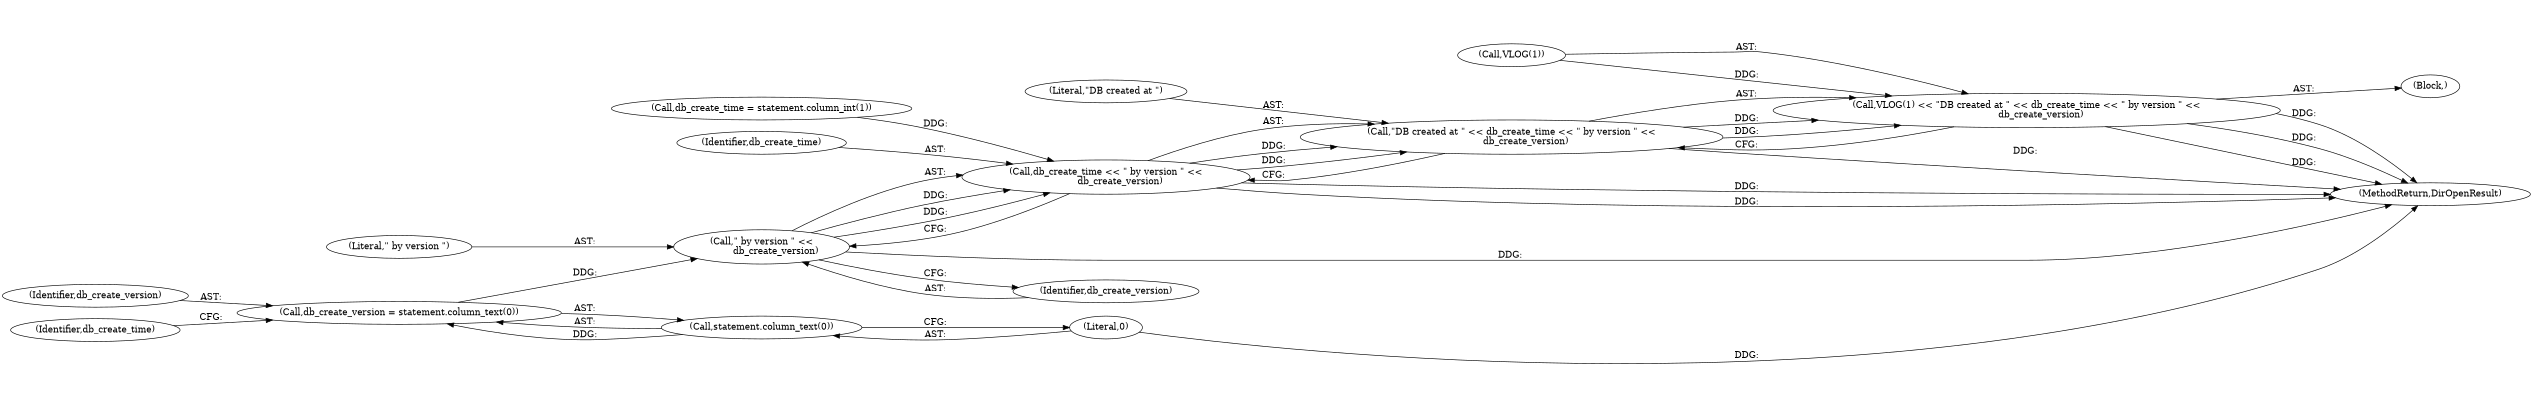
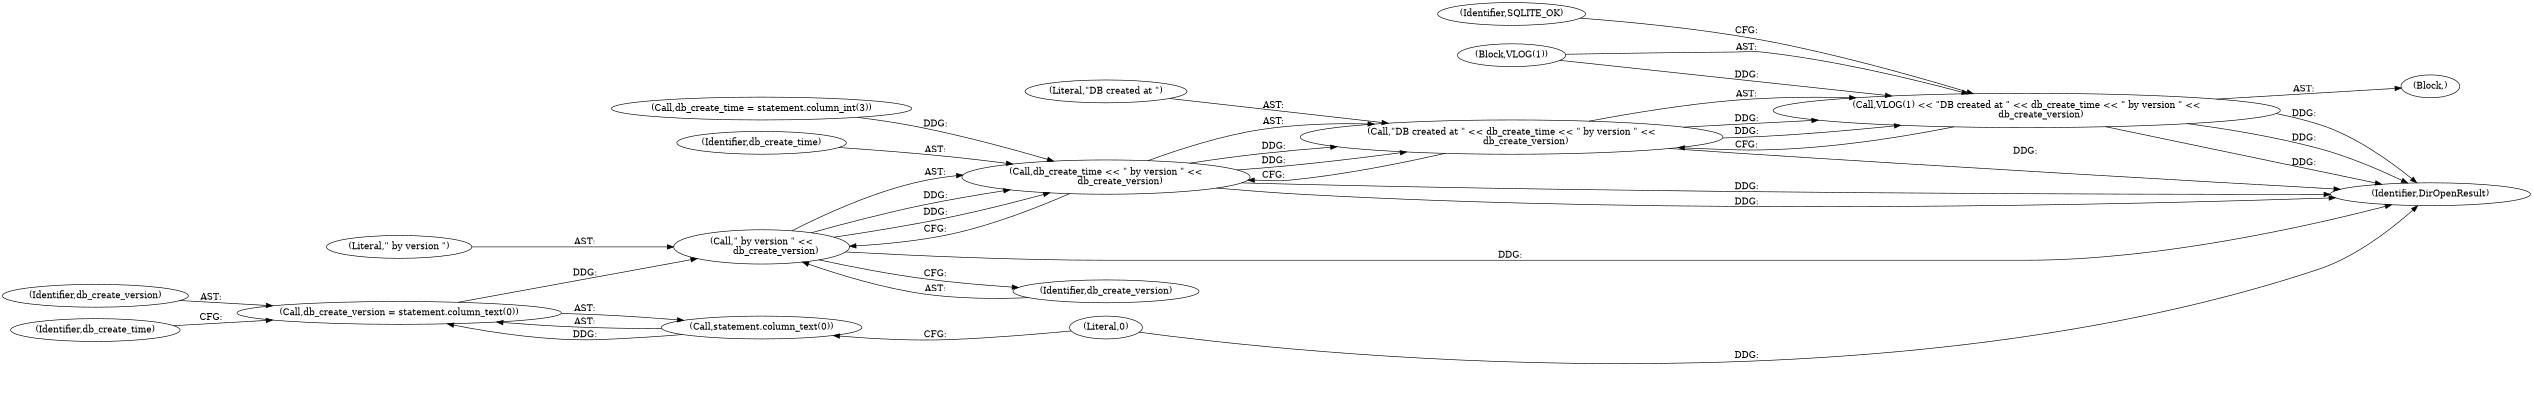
node "(Identifier,SQLITE_OK)": added
node "(Call,VLOG(1))": label "(Call,VLOG(1))" -> "(Block,VLOG(1))"
node "(Call,db_create_time = statement.column_int(1))": label "(Call,db_create_time = statement.column_int(1))" -> "(Call,db_create_time = statement.column_int(3))"
node "(MethodReturn,DirOpenResult)": label "(MethodReturn,DirOpenResult)" -> "(Identifier,DirOpenResult)"
edge "(Call,statement.column_text(0))" -> "(Literal,0)": removed, label "CFG:"
edge "(Literal,0)" -> "(Call,statement.column_text(0))": label "AST: " -> "CFG: "
